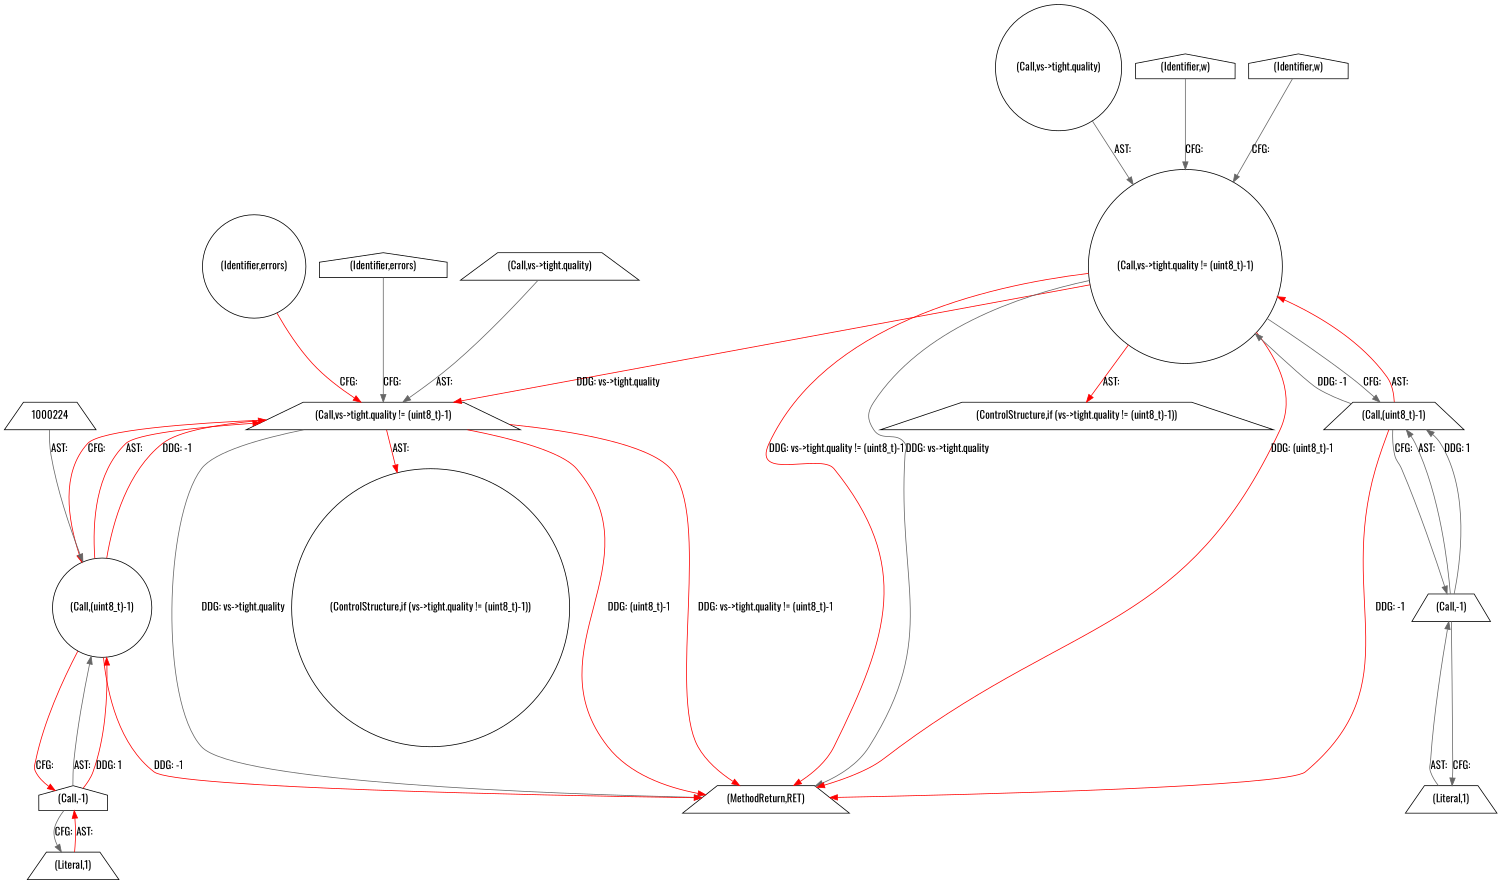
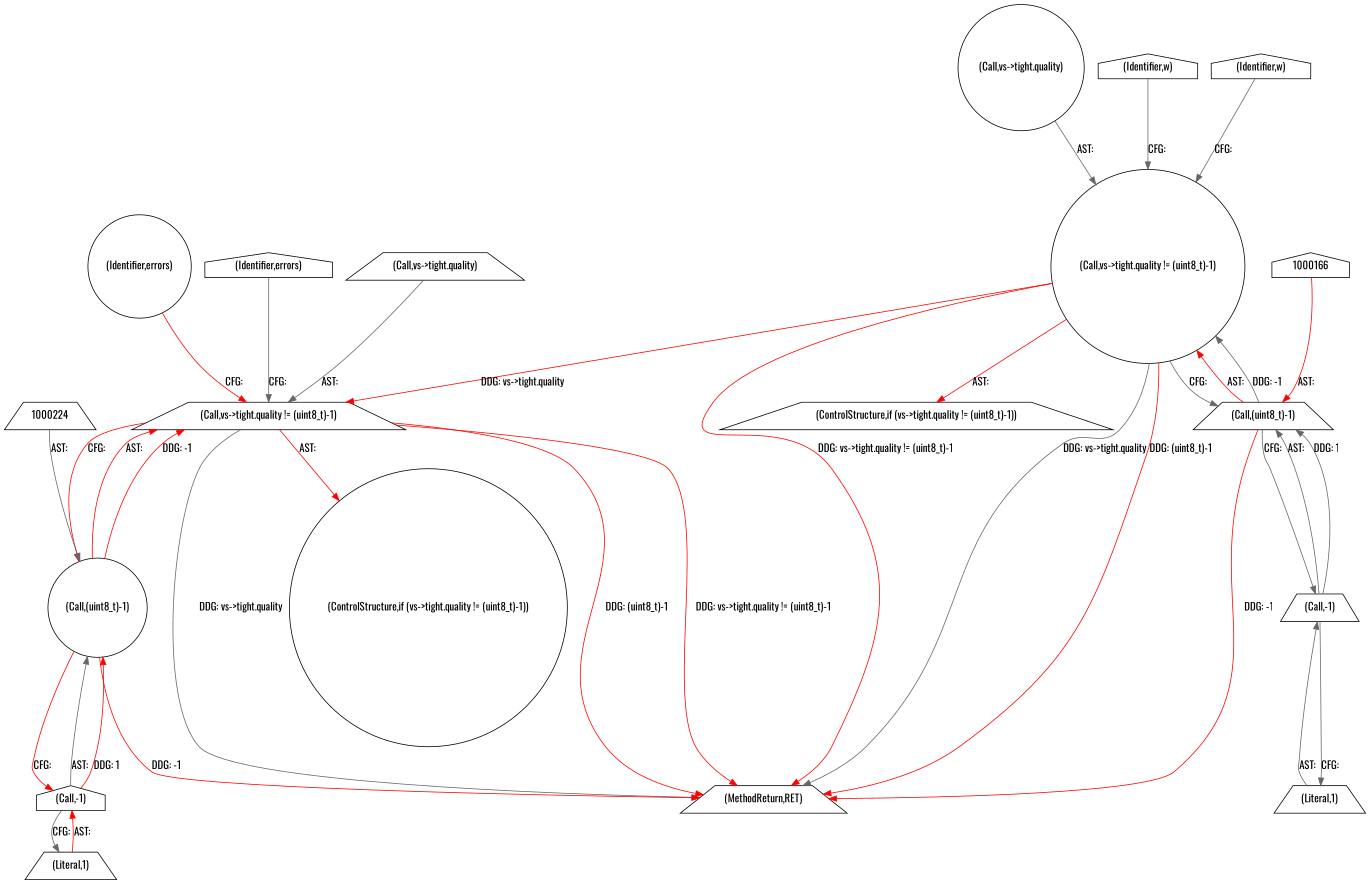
node "1000166": added
